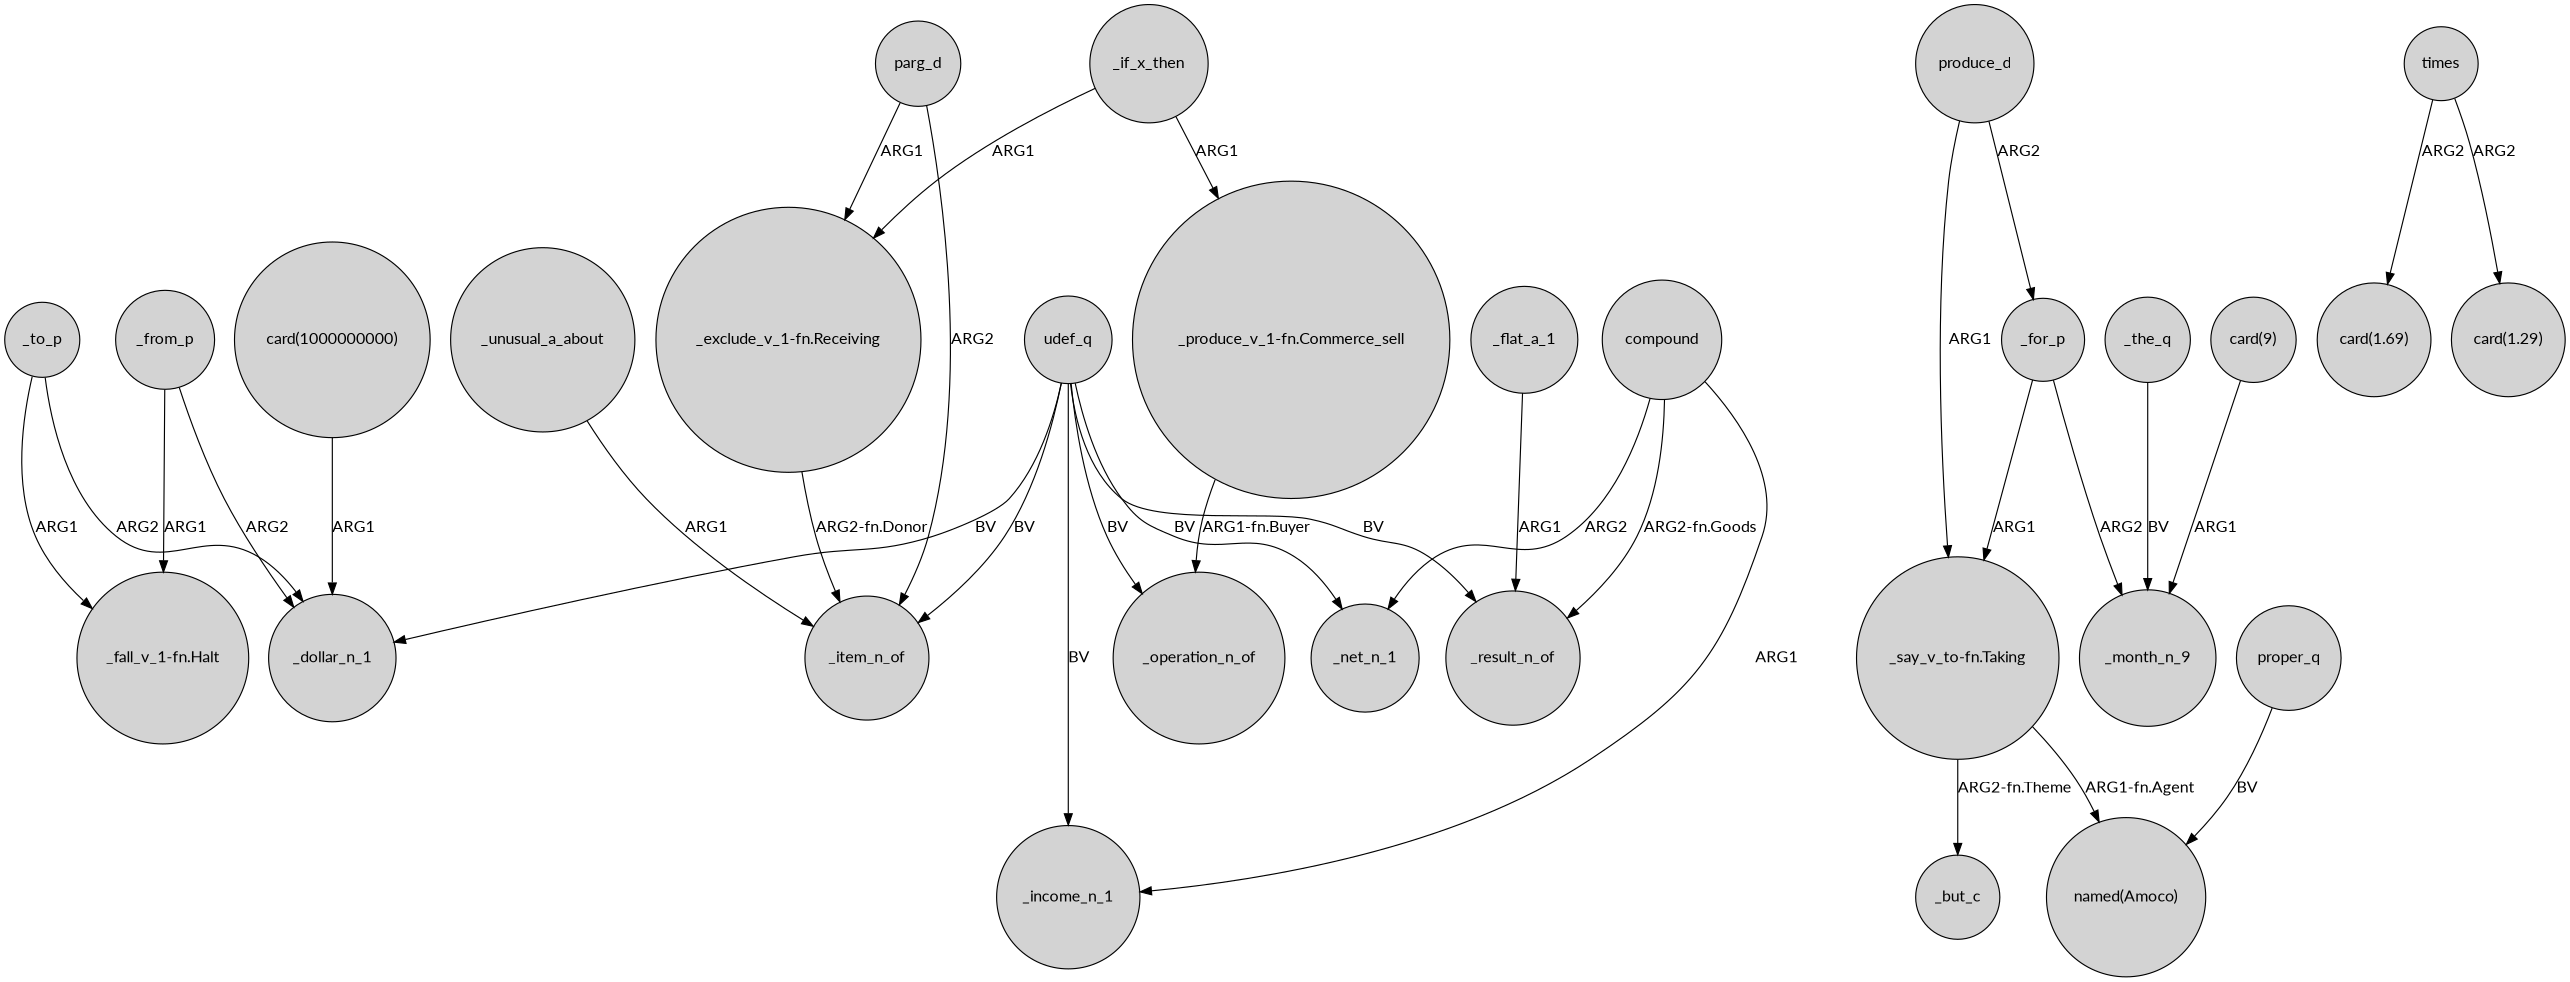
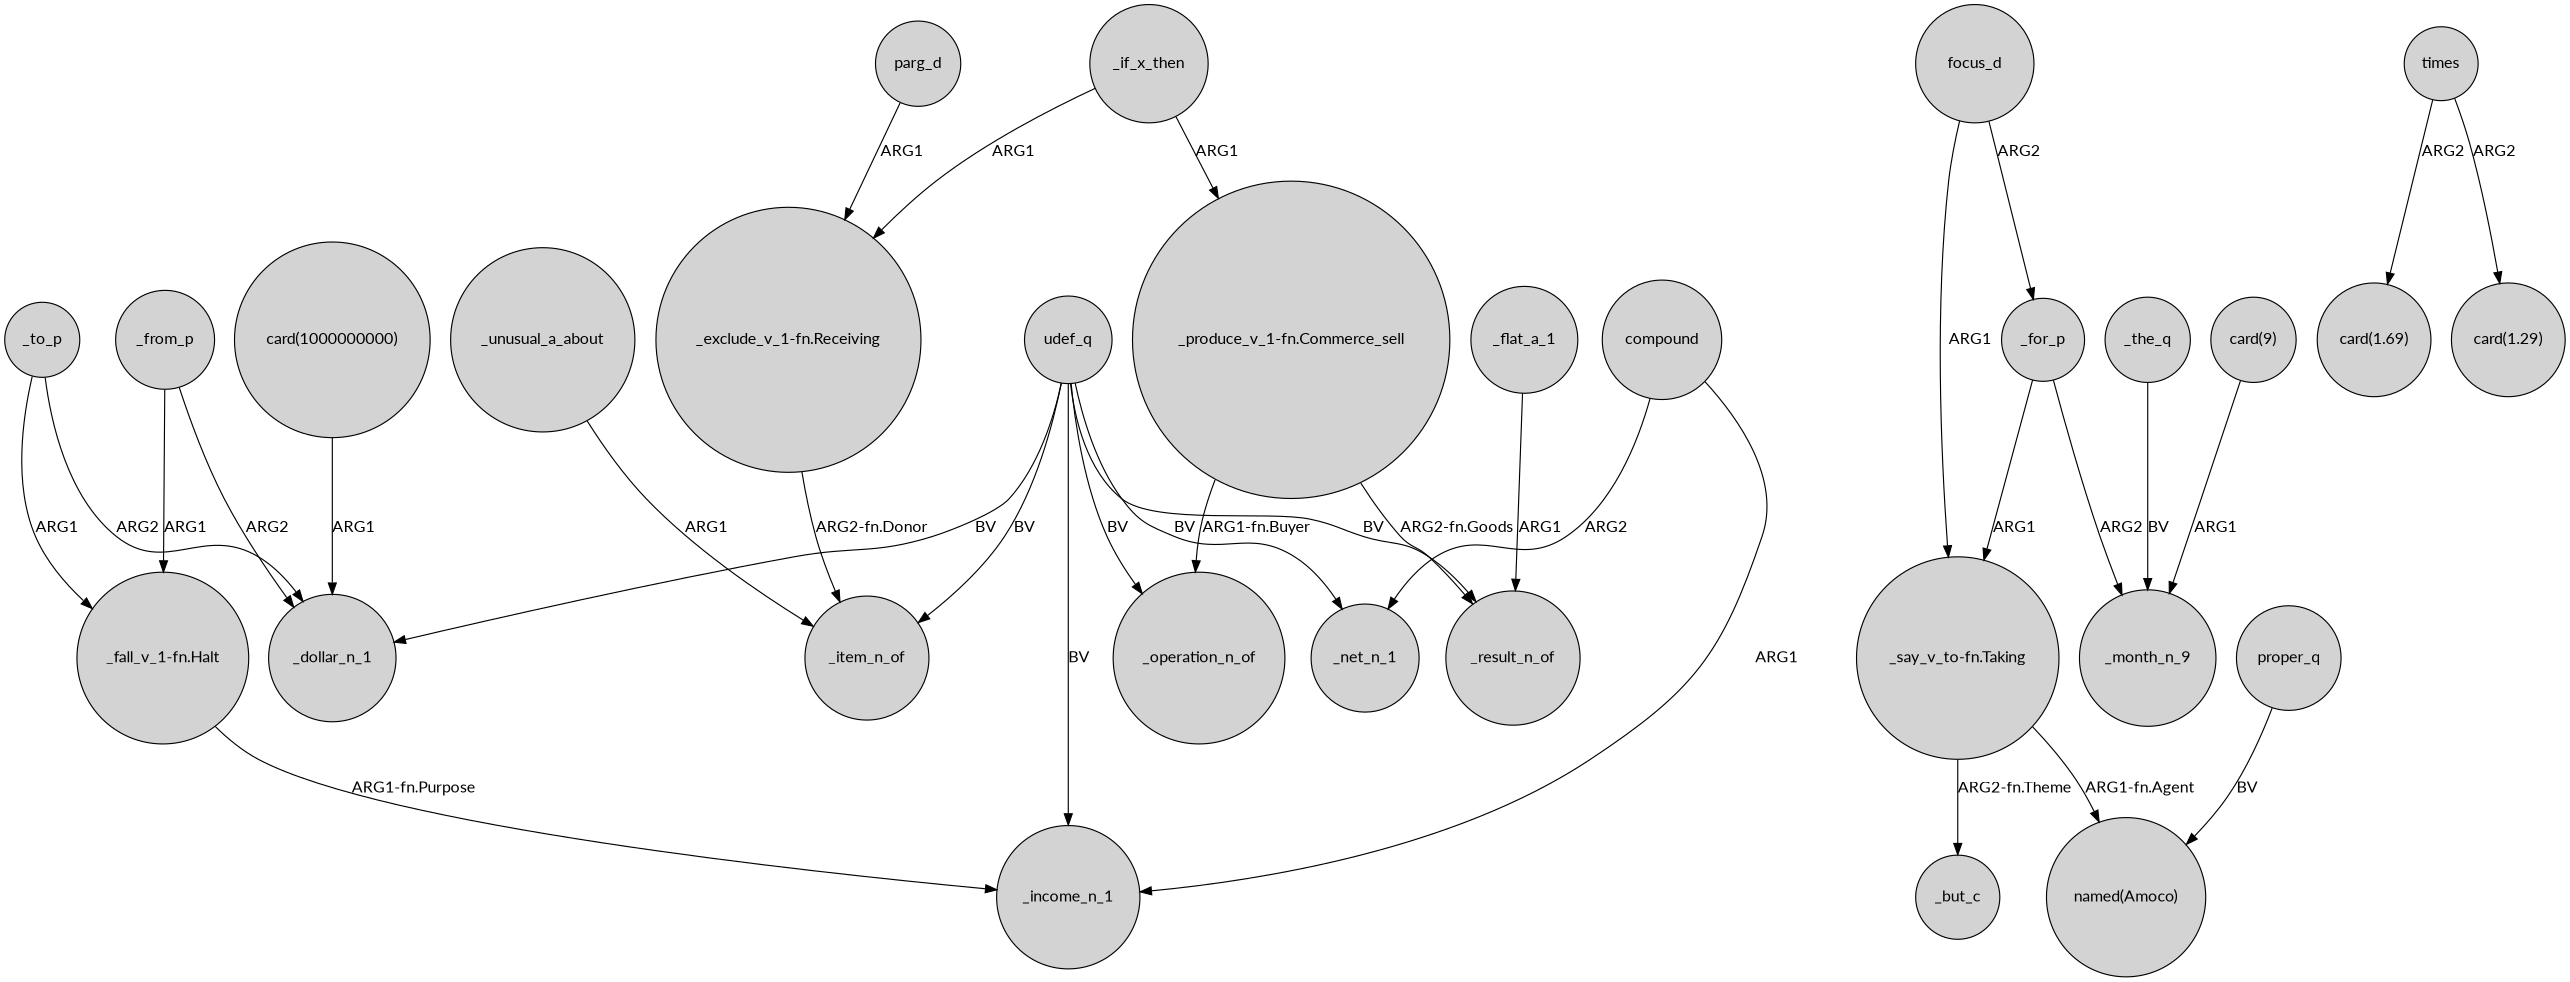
node "produce_d": label "produce_d" -> "focus_d"
edge "parg_d" -> "_item_n_of": removed, label "ARG2"
edge "compound" -> "_result_n_of": now "_produce_v_1-fn.Commerce_sell" -> "_result_n_of"
edge "_fall_v_1-fn.Halt" -> "_income_n_1": added, label "ARG1-fn.Purpose"
